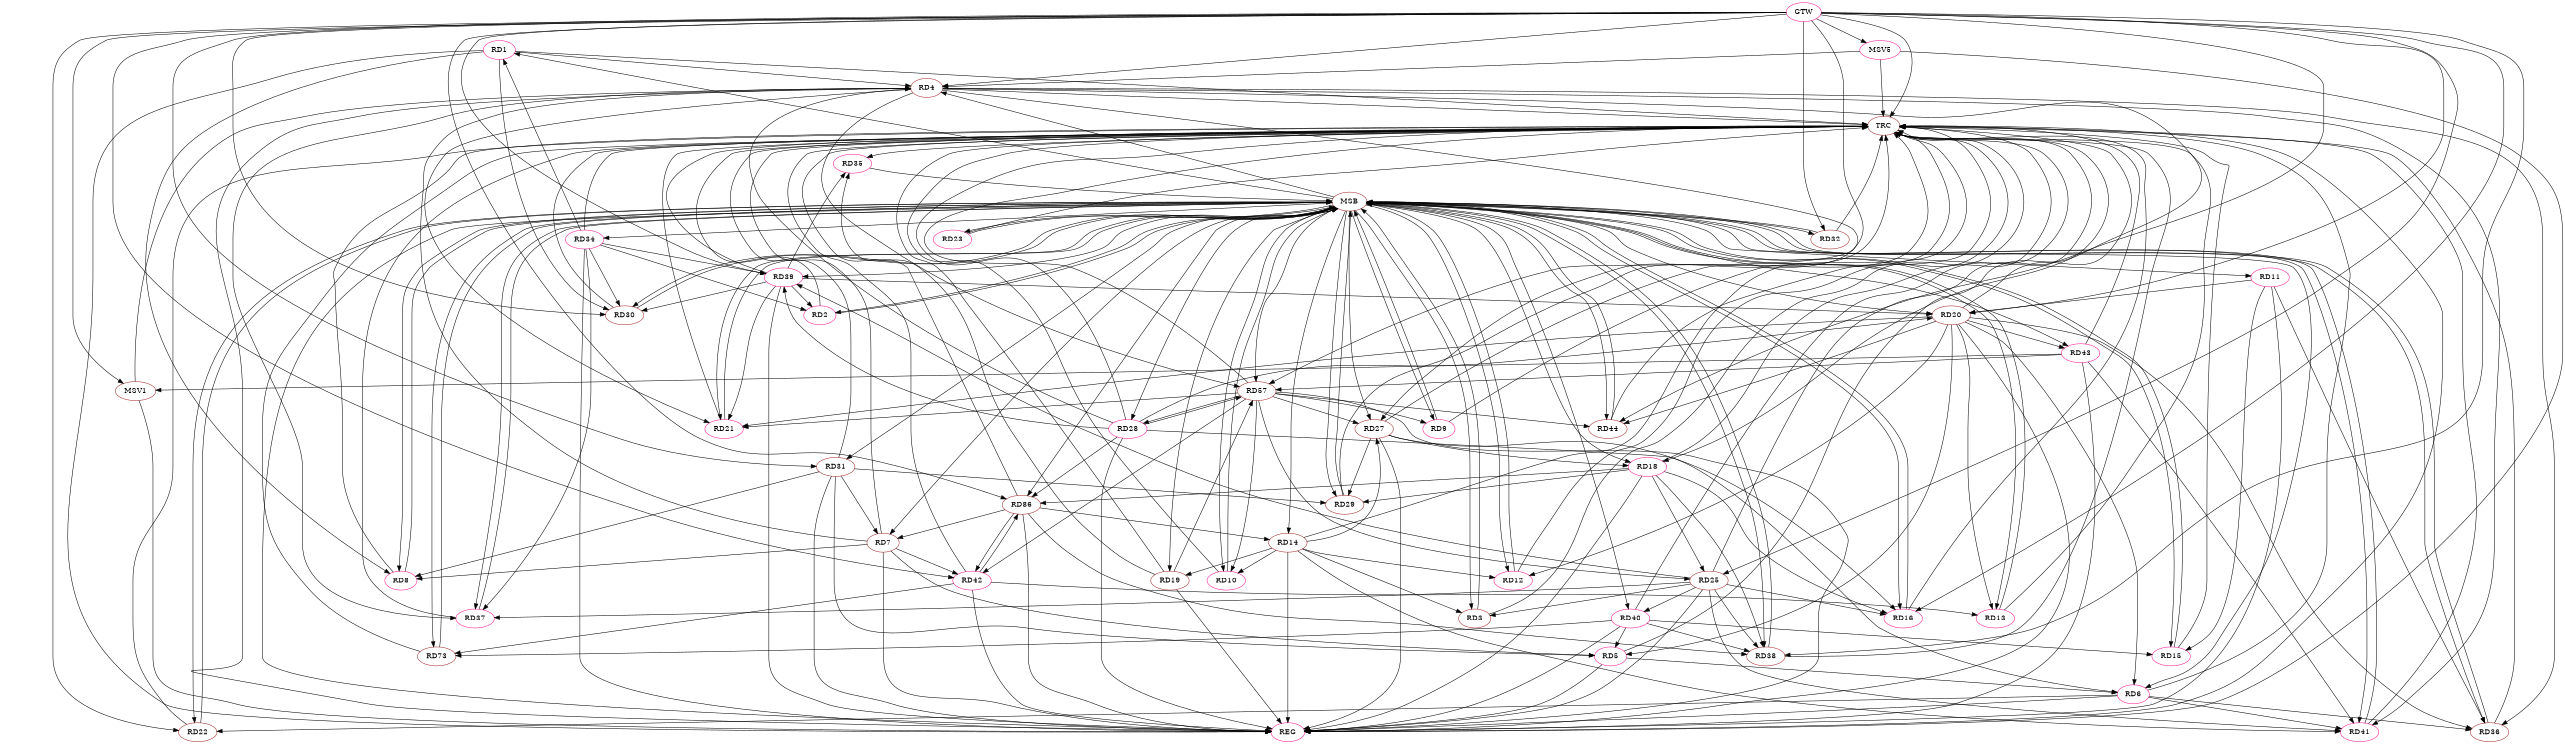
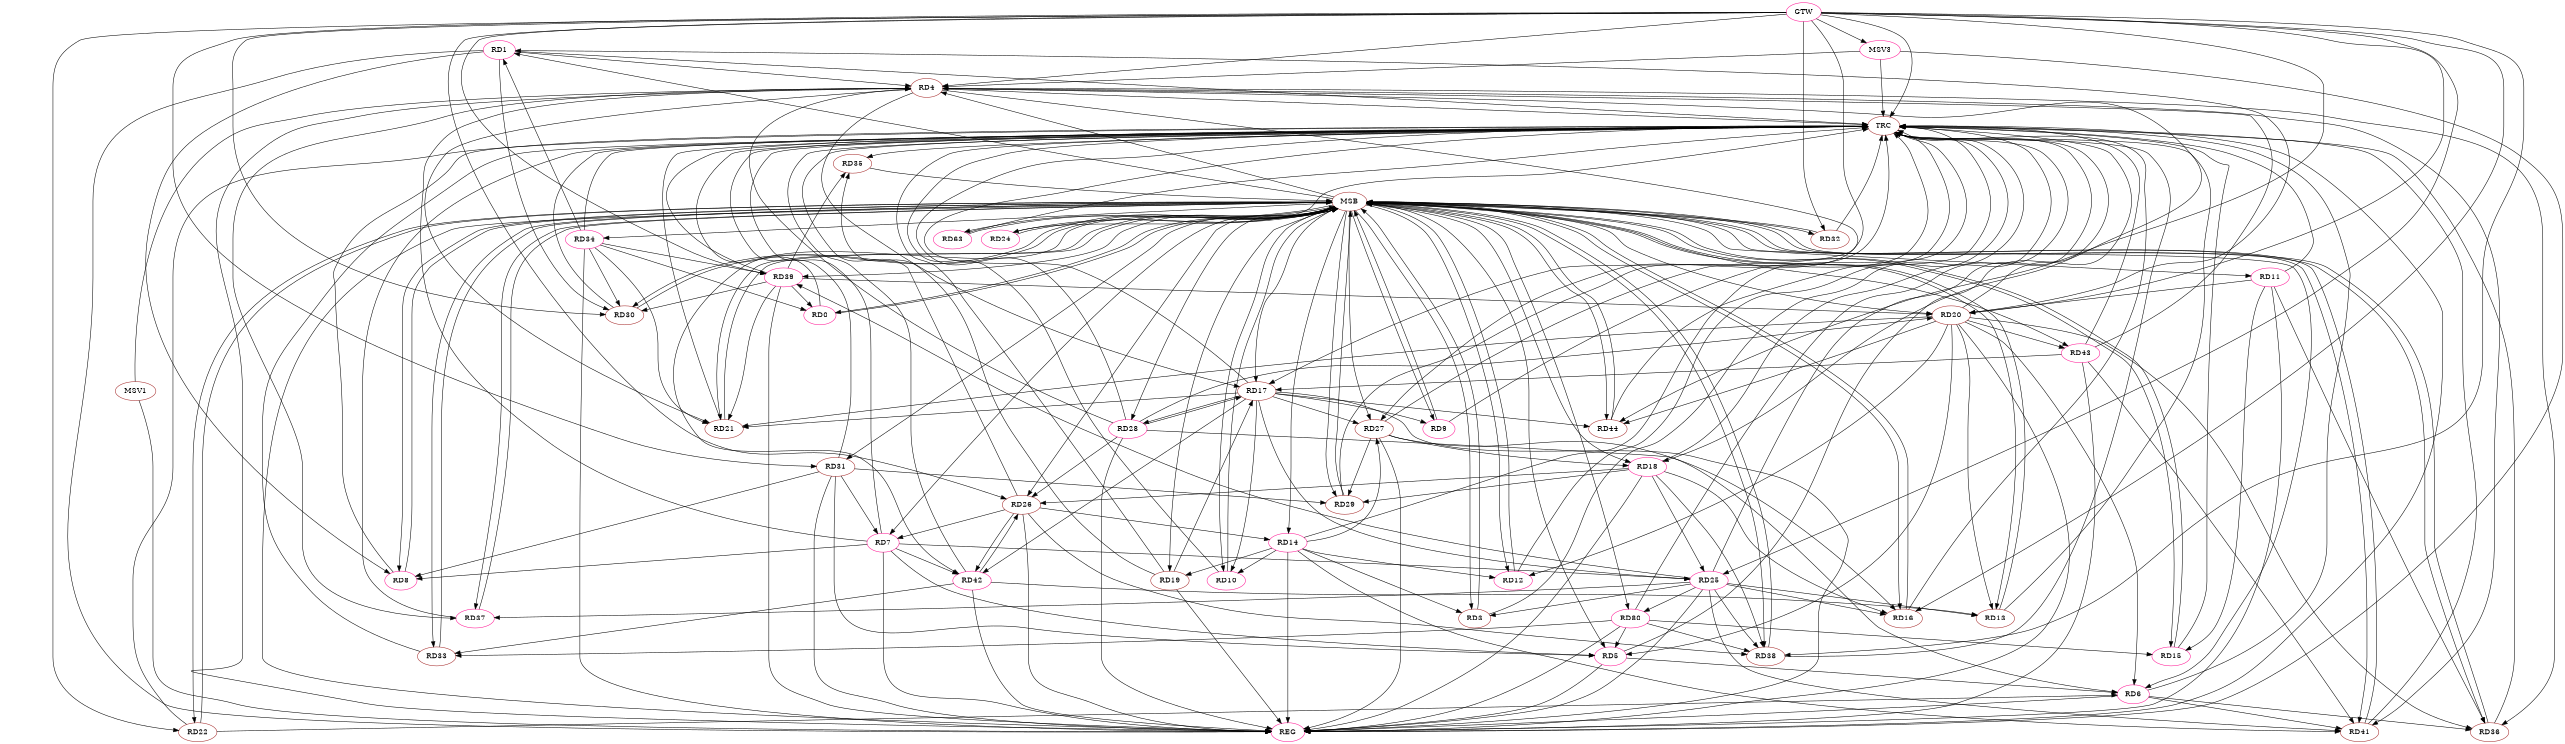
edge "GTW" -> "MSV1": removed
edge "GTW" -> "RD42": now "MSB" -> "RD42"
node "MSV5": label "MSV5" -> "MSV3"
edge "RD20" -> "RD1": added
edge "RD11" -> "TRC": added
node "RD35": color deeppink -> brown
node "RD23": label "RD23" -> "RD63"
node "RD24": added
node "RD2": label "RD2" -> "RD0"
edge "RD43" -> "MSV1": now "RD43" -> "RD4"
edge "MSB" -> "RD5": added
node "RD57": label "RD57" -> "RD17"
edge "RD28" -> "RD39": removed
node "RD21": color deeppink -> brown
edge "RD34" -> "RD37": now "RD34" -> "RD21"
node "RD86": label "RD86" -> "RD26"
node "RD7": color brown -> deeppink
node "RD14": color brown -> deeppink
edge "RD7" -> "RD25": added
node "RD25": color brown -> deeppink
edge "RD25" -> "RD13": added
node "RD40": label "RD40" -> "RD80"
node "RD16": color deeppink -> brown
node "RD13": color deeppink -> brown
node "RD73": label "RD73" -> "RD33"
edge "RD6" -> "RD22": reversed
node "RD41": color deeppink -> brown
